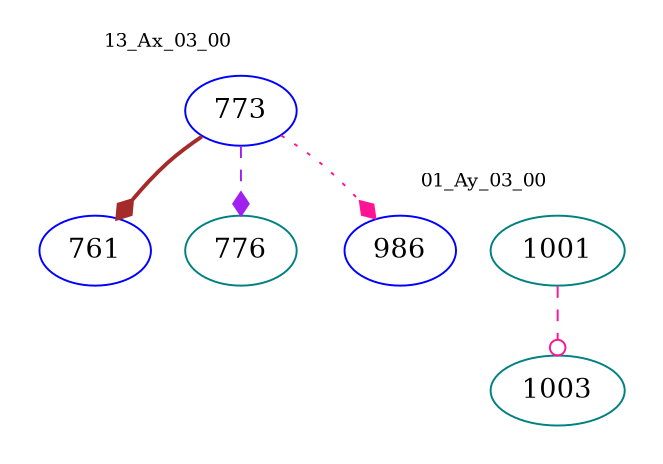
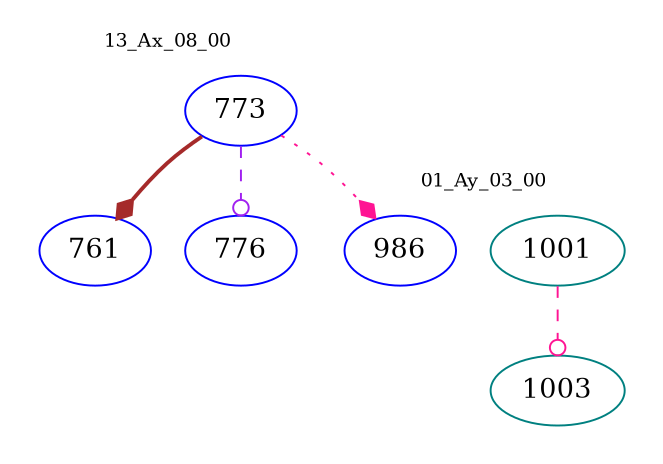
cluster "13_Ax_03_00": label "13_Ax_03_00" -> "13_Ax_08_00"
edge "773" -> "776": arrowhead diamond -> odot
node "776": color teal -> blue
